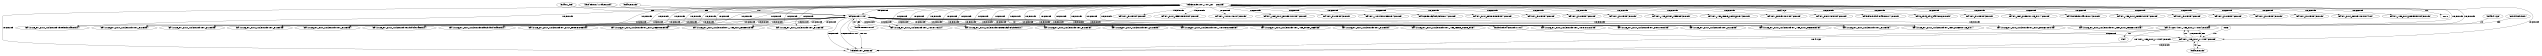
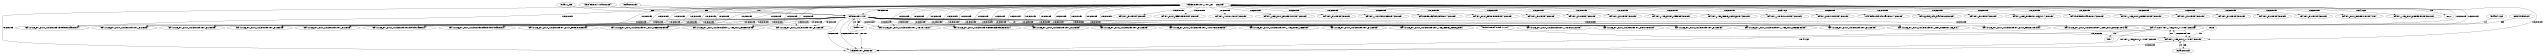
edge "(MethodParameterIn,OMX_IN OMX_PTR        paramData)" -> "(Call,(OMX_VIDEO_PARAM_PROFILELEVELTYPE*)paramData)": label "DDG: paramData" -> "DDG: divXType"
node "(Call,(QOMX_PORTDEFINITIONTYPE *) paramData)": label "(Call,(QOMX_PORTDEFINITIONTYPE *) paramData)" -> "(Call,(QOMX_INDEXEXTRADATATYPE *) paramData)"
node "(Call,(EnableAndroidNativeBuffersParams *) paramData)": label "(Call,(EnableAndroidNativeBuffersParams *) paramData)" -> "(Invalid,(EnableAndroidNativeBuffersParams *) paramData)"
node "(Identifier,PORTFORMATTYPE)": label "(Identifier,PORTFORMATTYPE)" -> "(Identifier,NULL)"
node "(ControlStructure,if (paramData == NULL))": label "(ControlStructure,if (paramData == NULL))" -> "(ControlStructure,if (android == NULL))"
